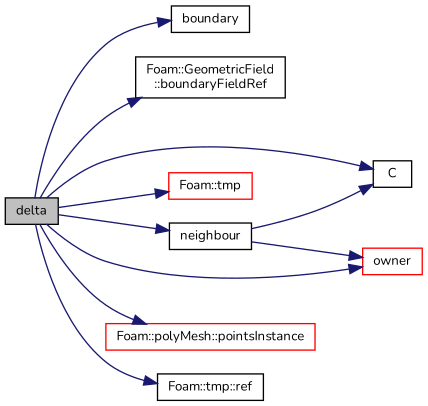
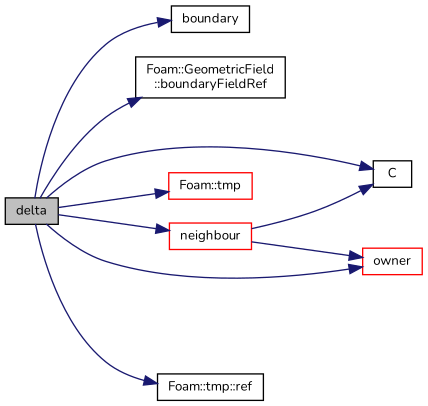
node "neighbour": color black -> red
node "Foam::polyMesh::pointsInstance": removed
